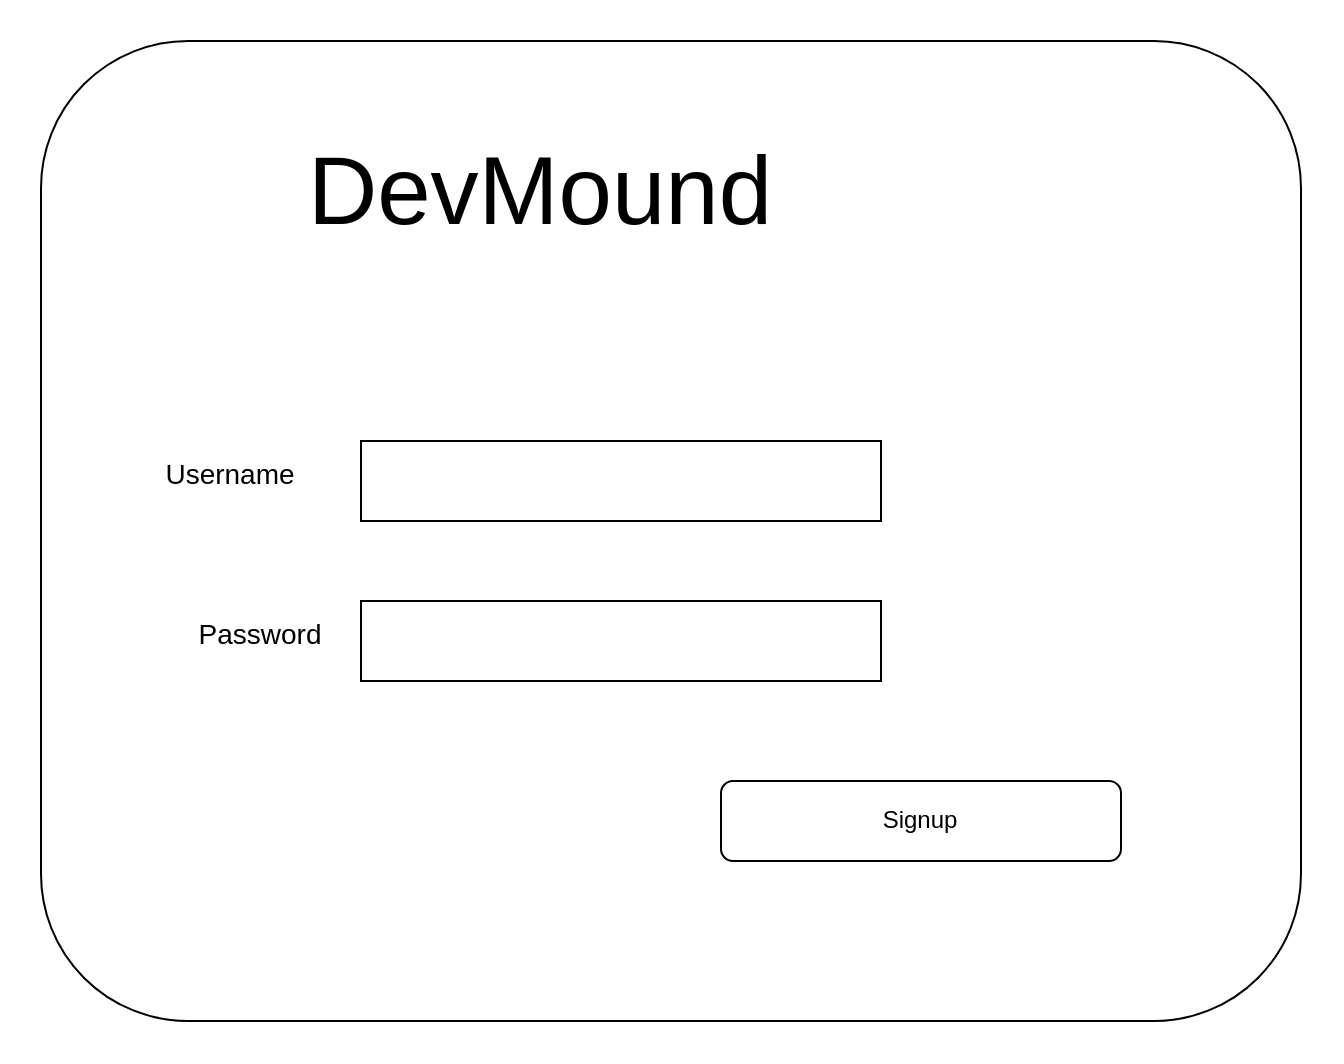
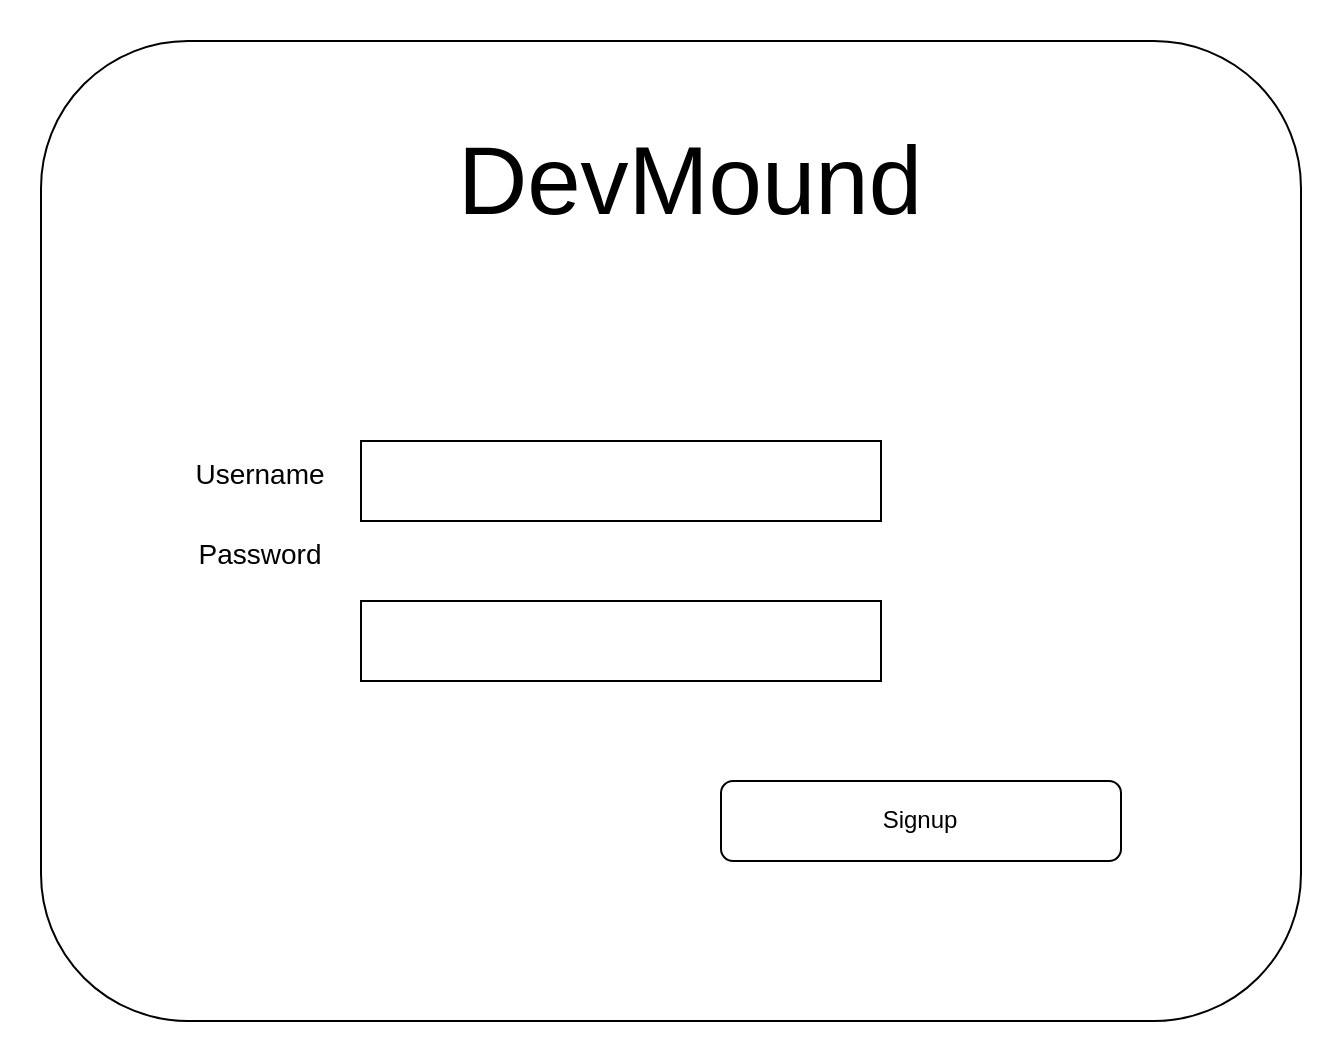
node "DevMound": moved (541, 191) -> (691, 181)
node "Username": moved (231, 451) -> (261, 451)
node "Password": moved (261, 611) -> (261, 531)
